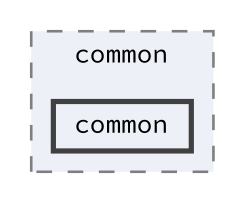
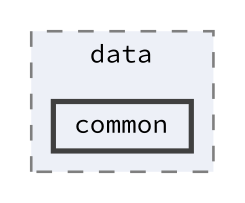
cluster "common": label "common" -> "data"
